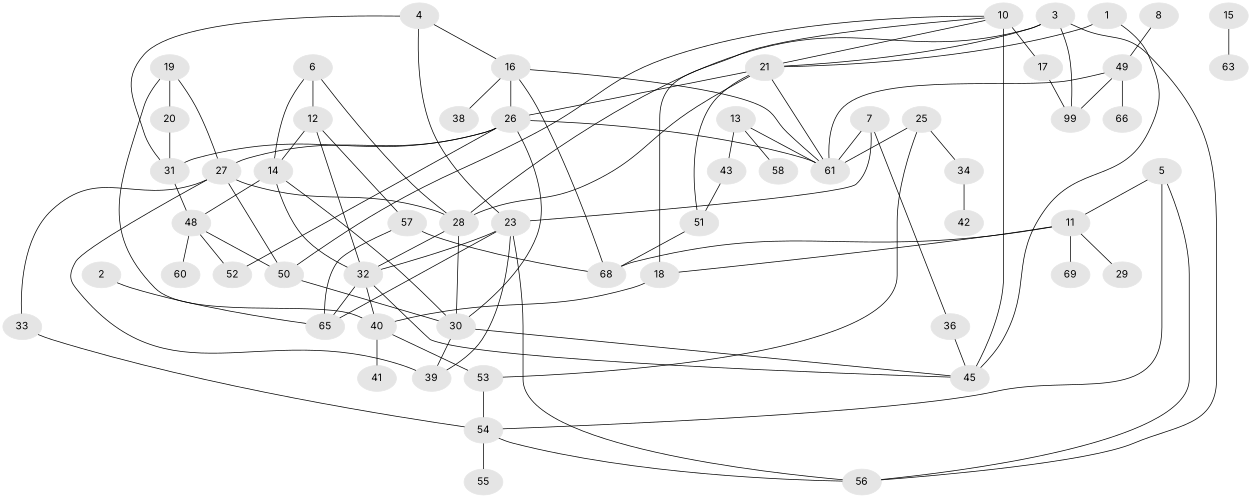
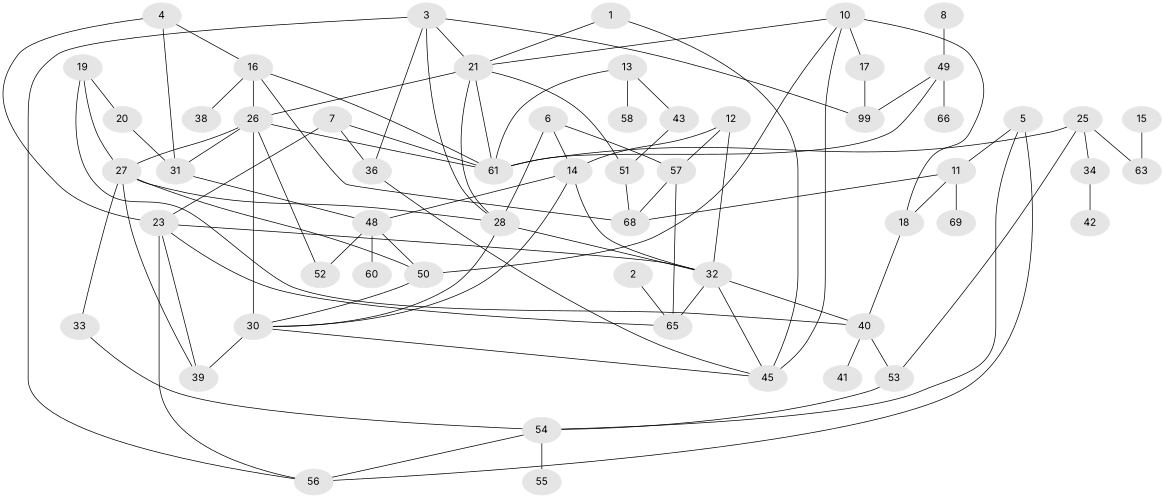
edge "6" -- "12": now "6" -- "57"
edge "3" -- "36": added
edge "25" -- "63": added
node "29": removed
